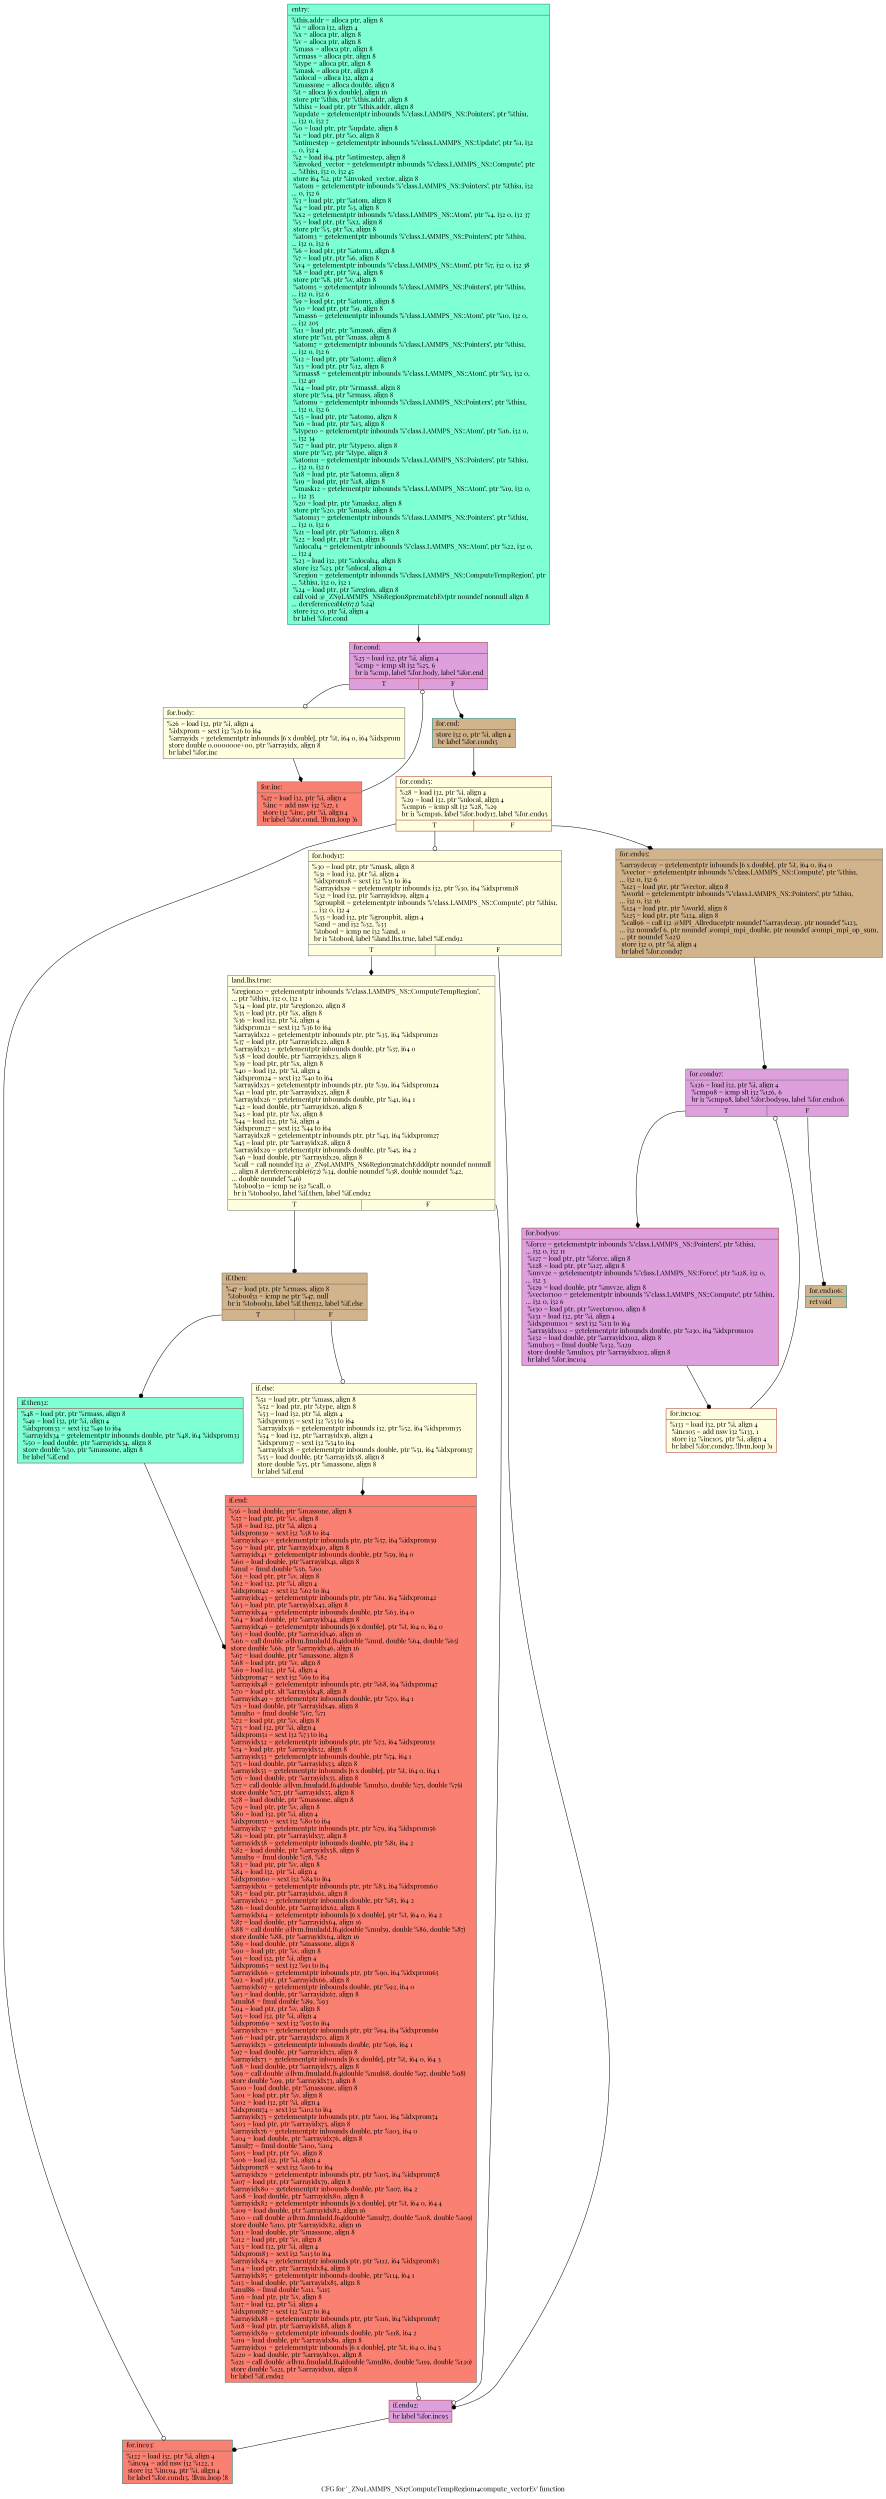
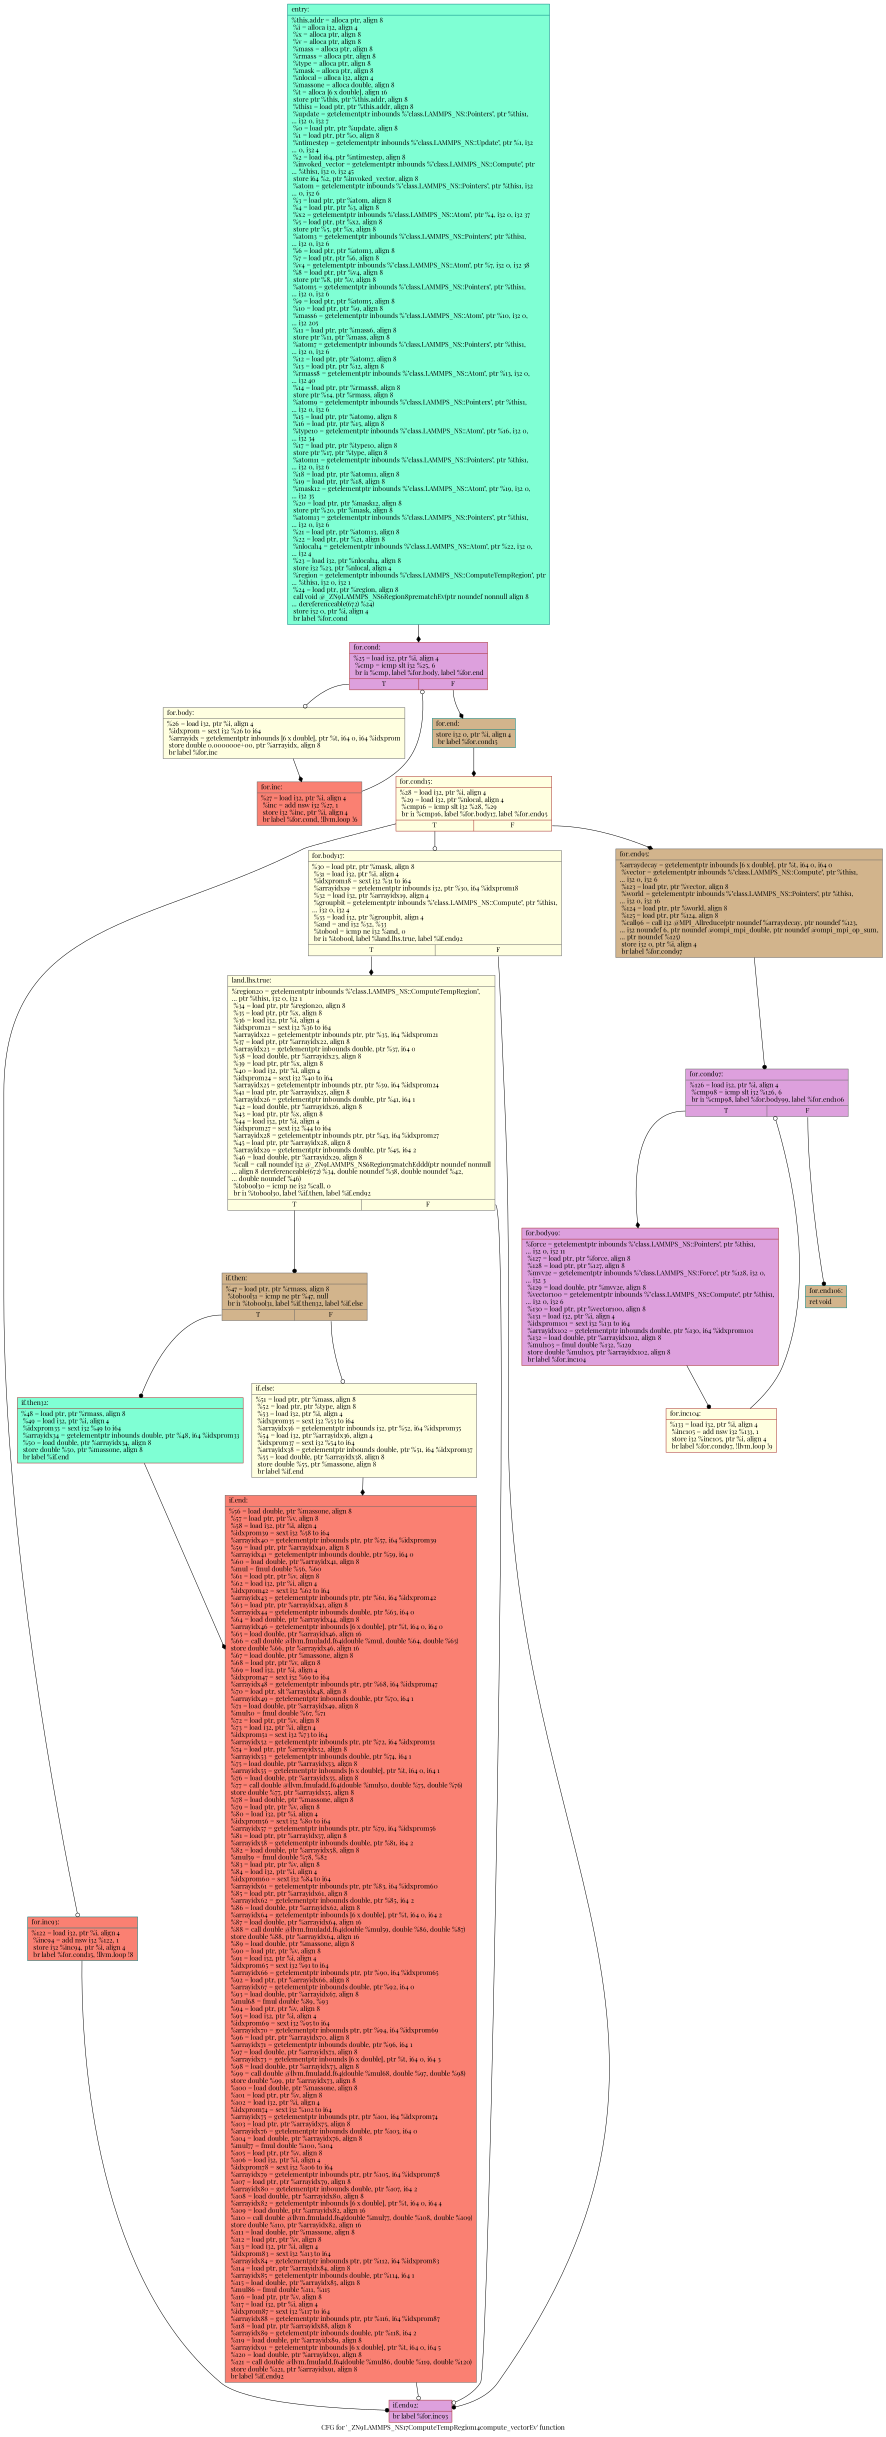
edge "if.end92:" -> "for.inc93:": reversed
